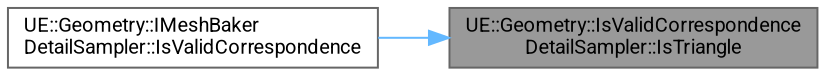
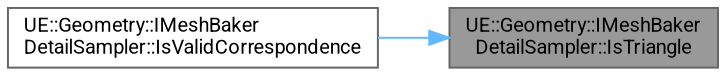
node "UE::Geometry::IsValidCorrespondence DetailSampler::IsTriangle": label "UE::Geometry::IsValidCorrespondence DetailSampler::IsTriangle" -> "UE::Geometry::IMeshBaker DetailSampler::IsTriangle"
